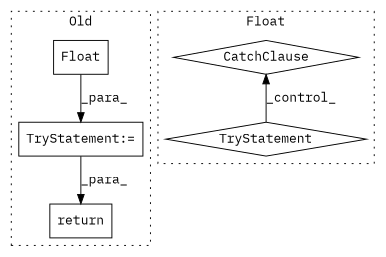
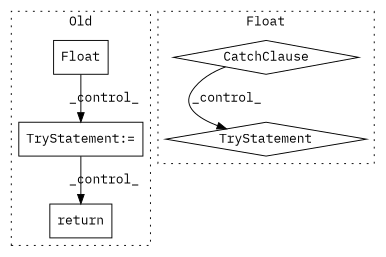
edge "Float" -> "TryStatement:=": label "_para_" -> "_control_"
edge "TryStatement" -> "CatchClause": reversed
edge "TryStatement:=" -> "return": label "_para_" -> "_control_"
